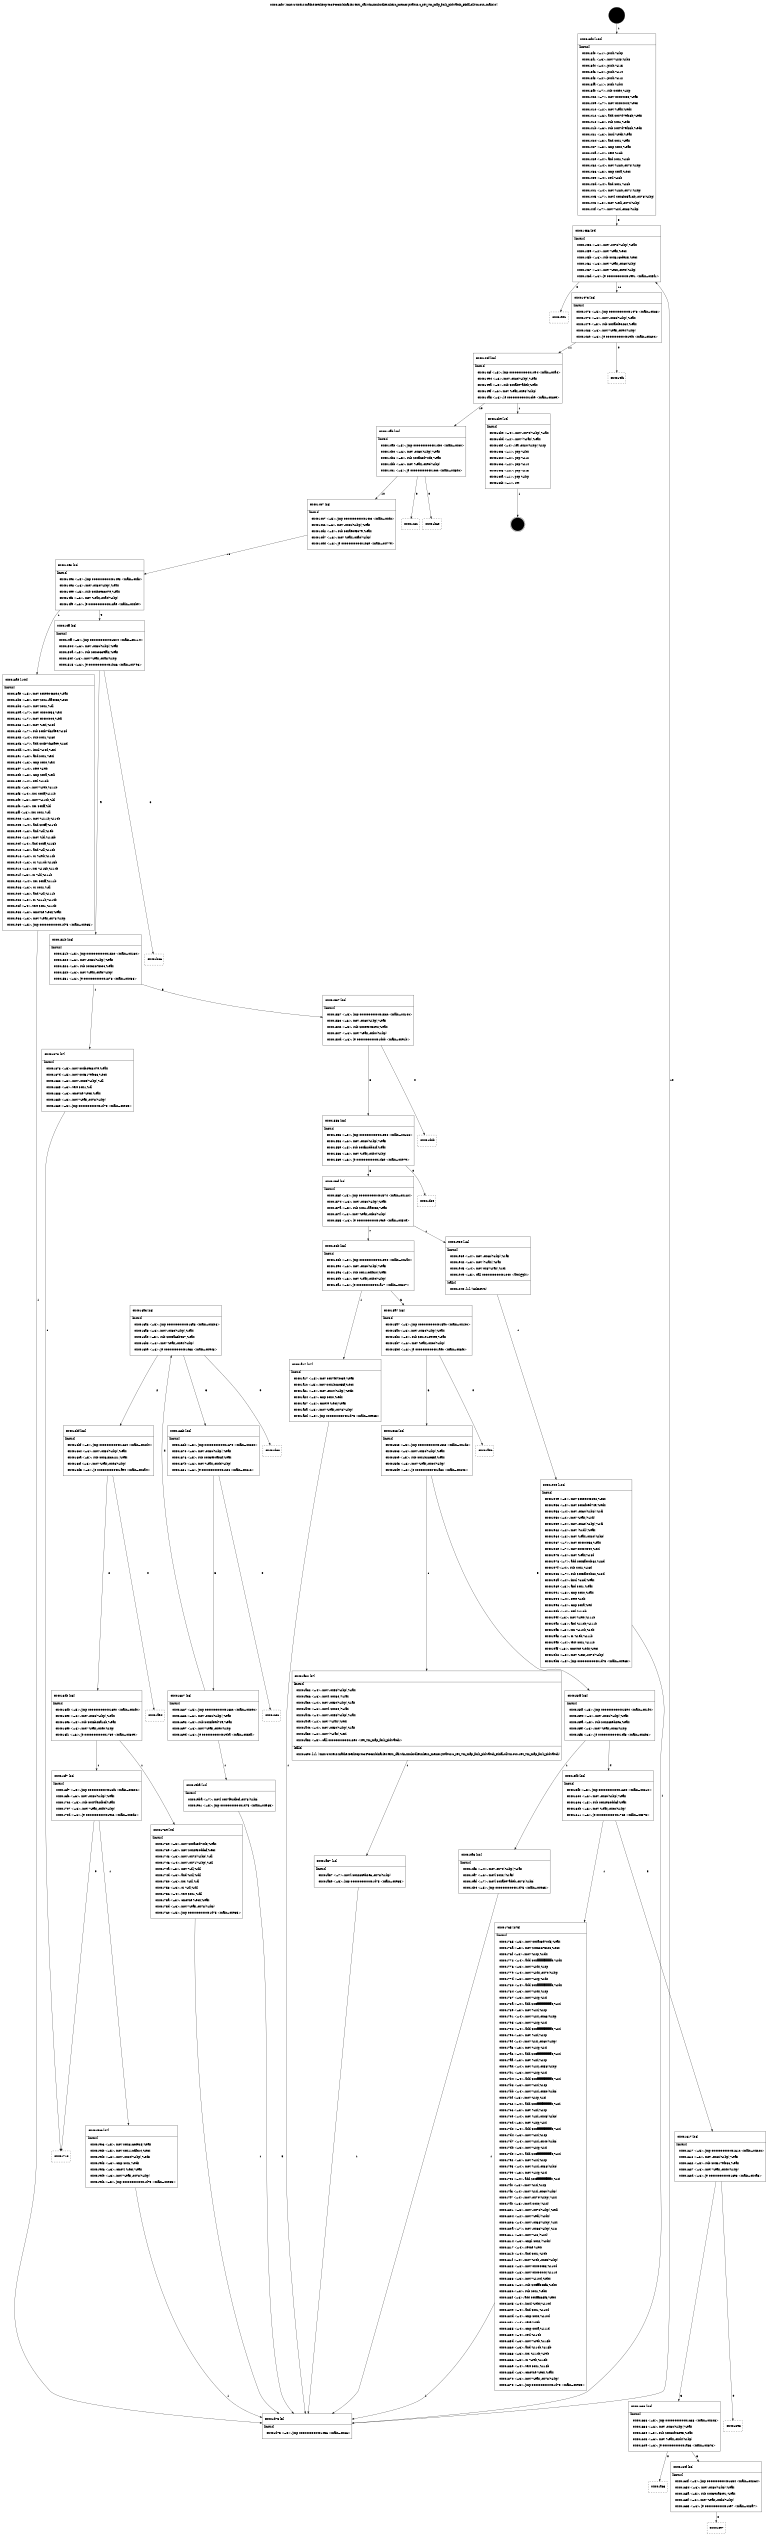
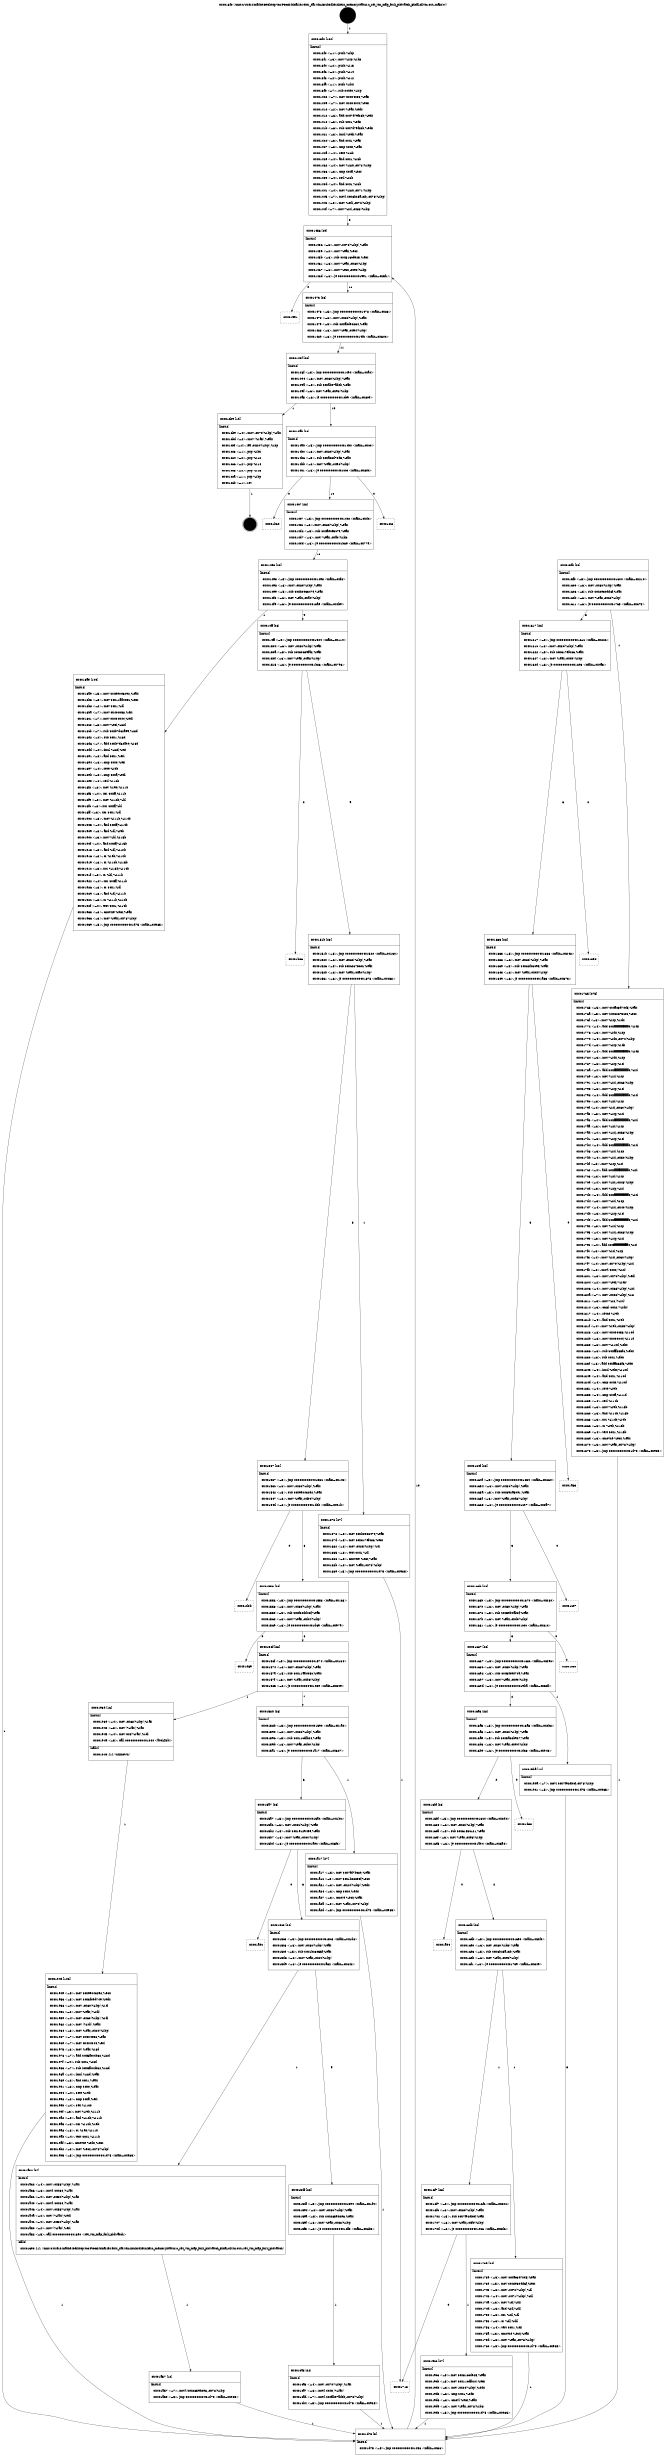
node "0x4019fc": removed
edge "0x4016a3 [28]" -> "0x40166b [28]": now "0x40164f [28]" -> "0x40166b [28]"
edge "0x4015df [28]" -> "0x4015fb [28]": removed, label "4"
